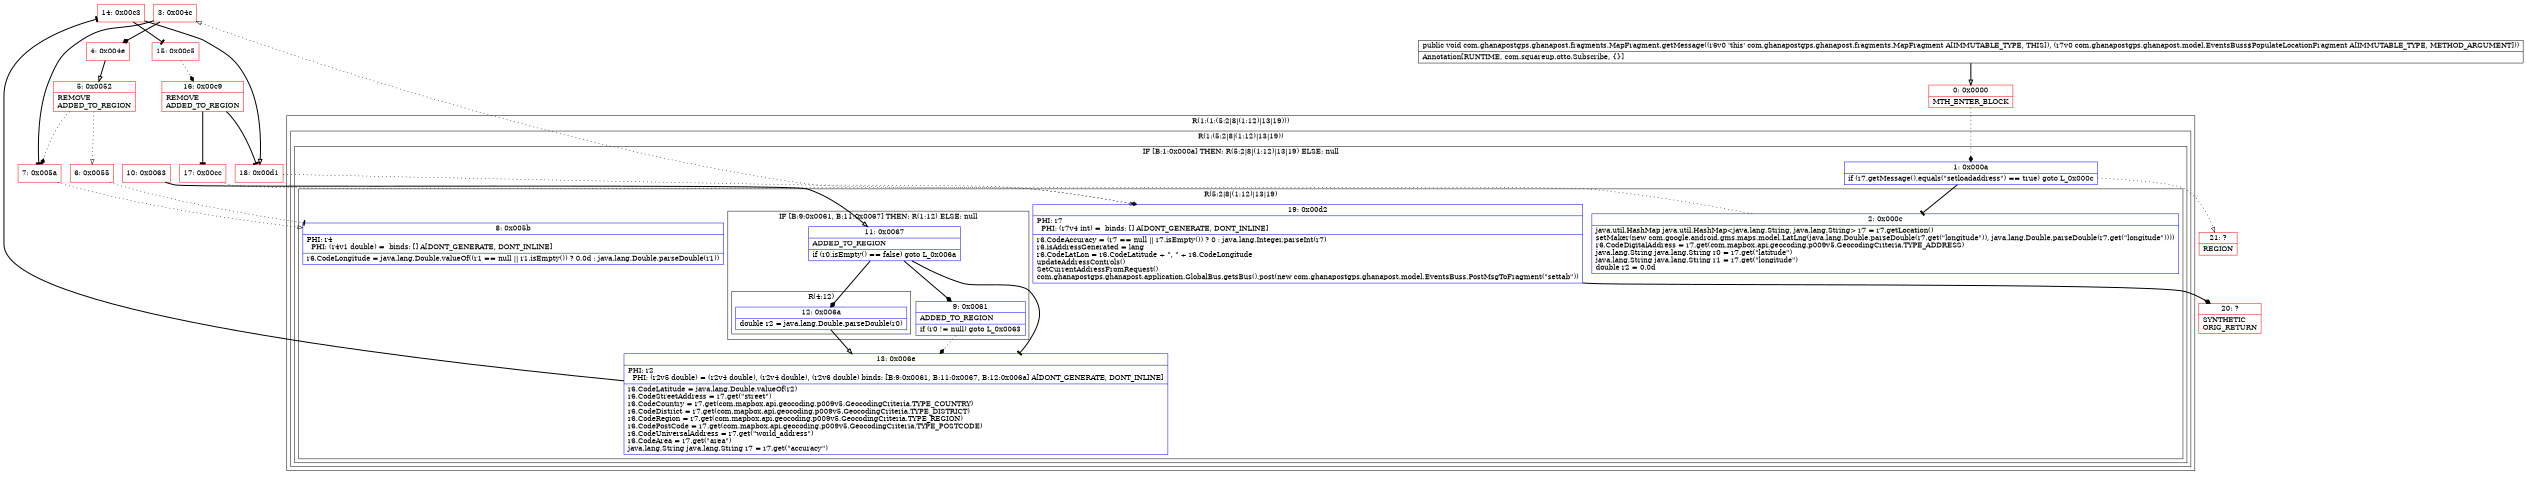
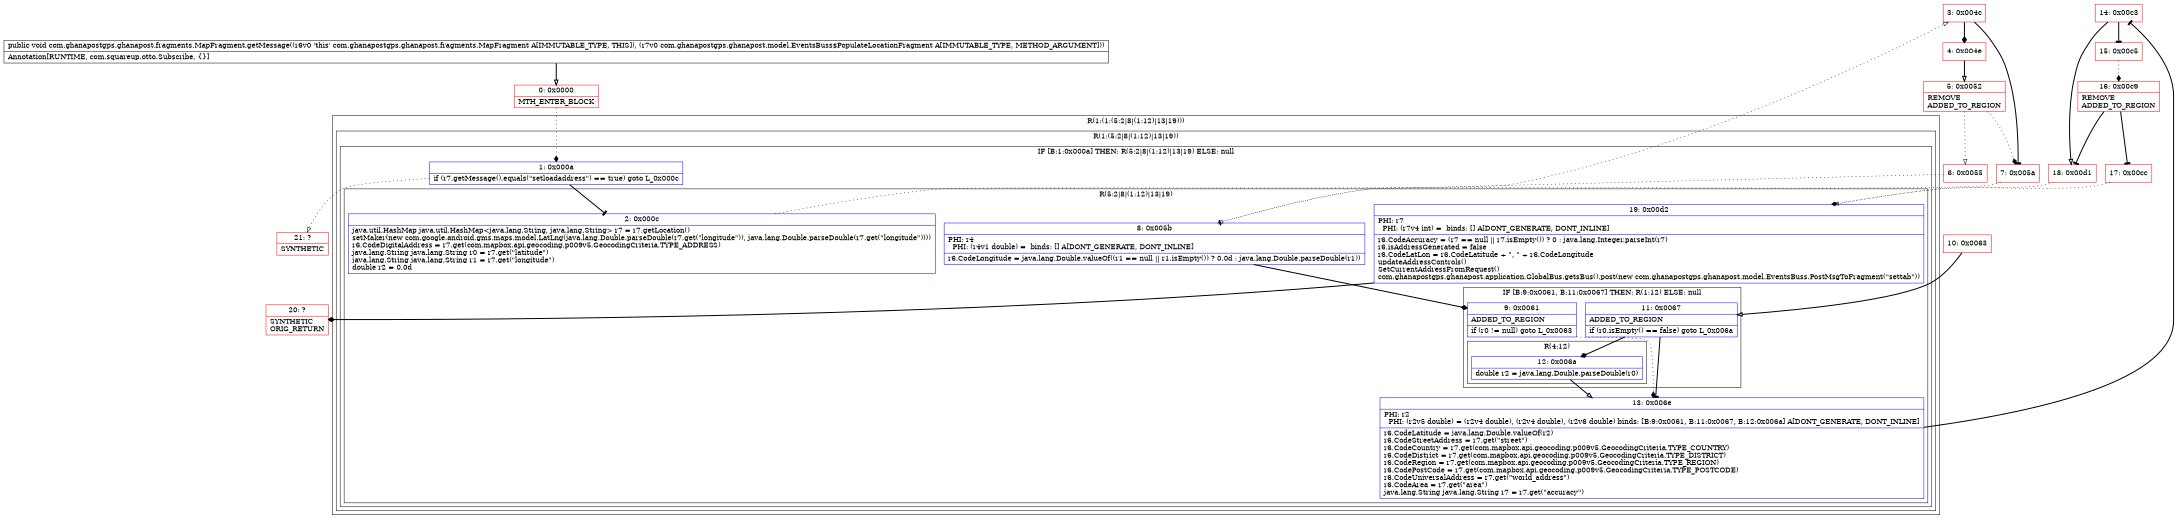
node "19: 0x00d2": text "r6.isAddressGenerated = lang" -> "r6.isAddressGenerated = false"
node "21: ?": text "REGION" -> "SYNTHETIC"
edge "11: 0x0067" -> "9: 0x0061": now "8: 0x005b" -> "9: 0x0061"
